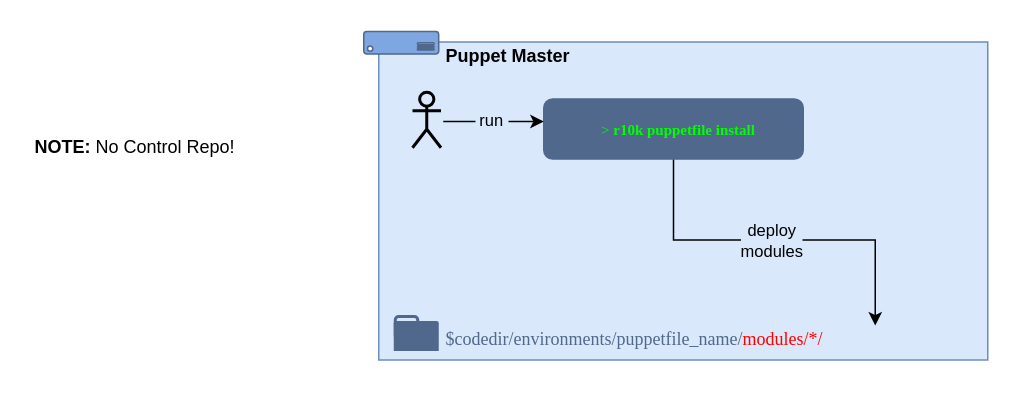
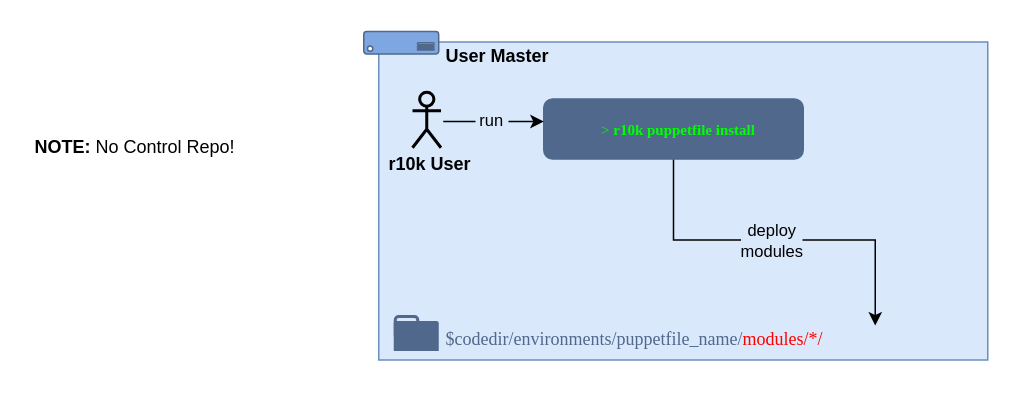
node "Puppet Master": label "Puppet Master" -> "User Master"
node "r10k User": added
